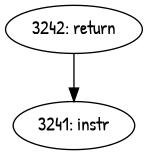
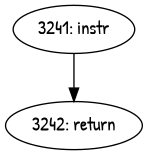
edge "3242: return" -> "3241: instr": reversed
